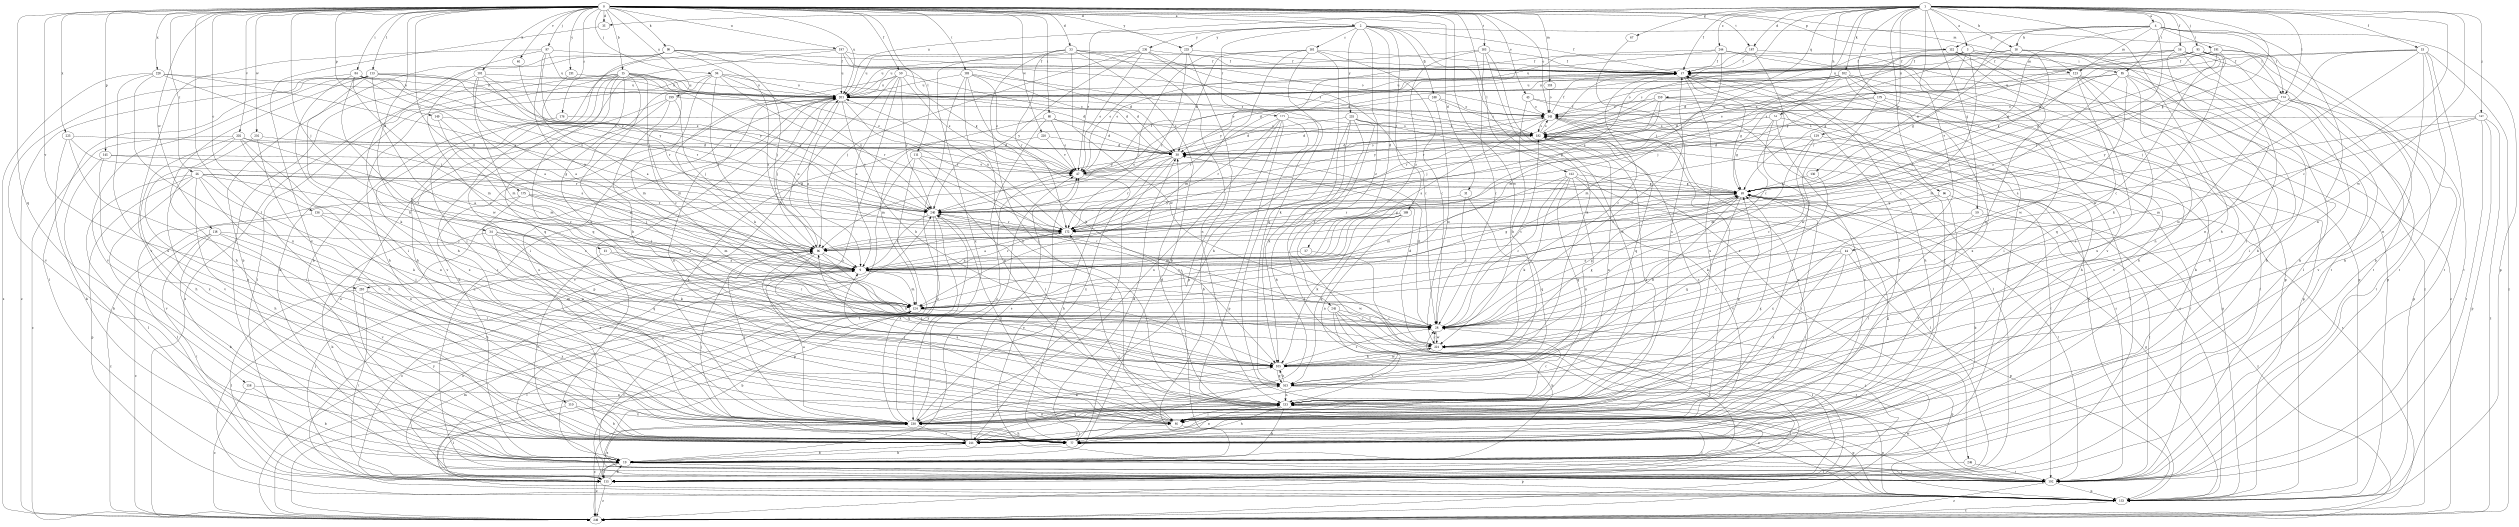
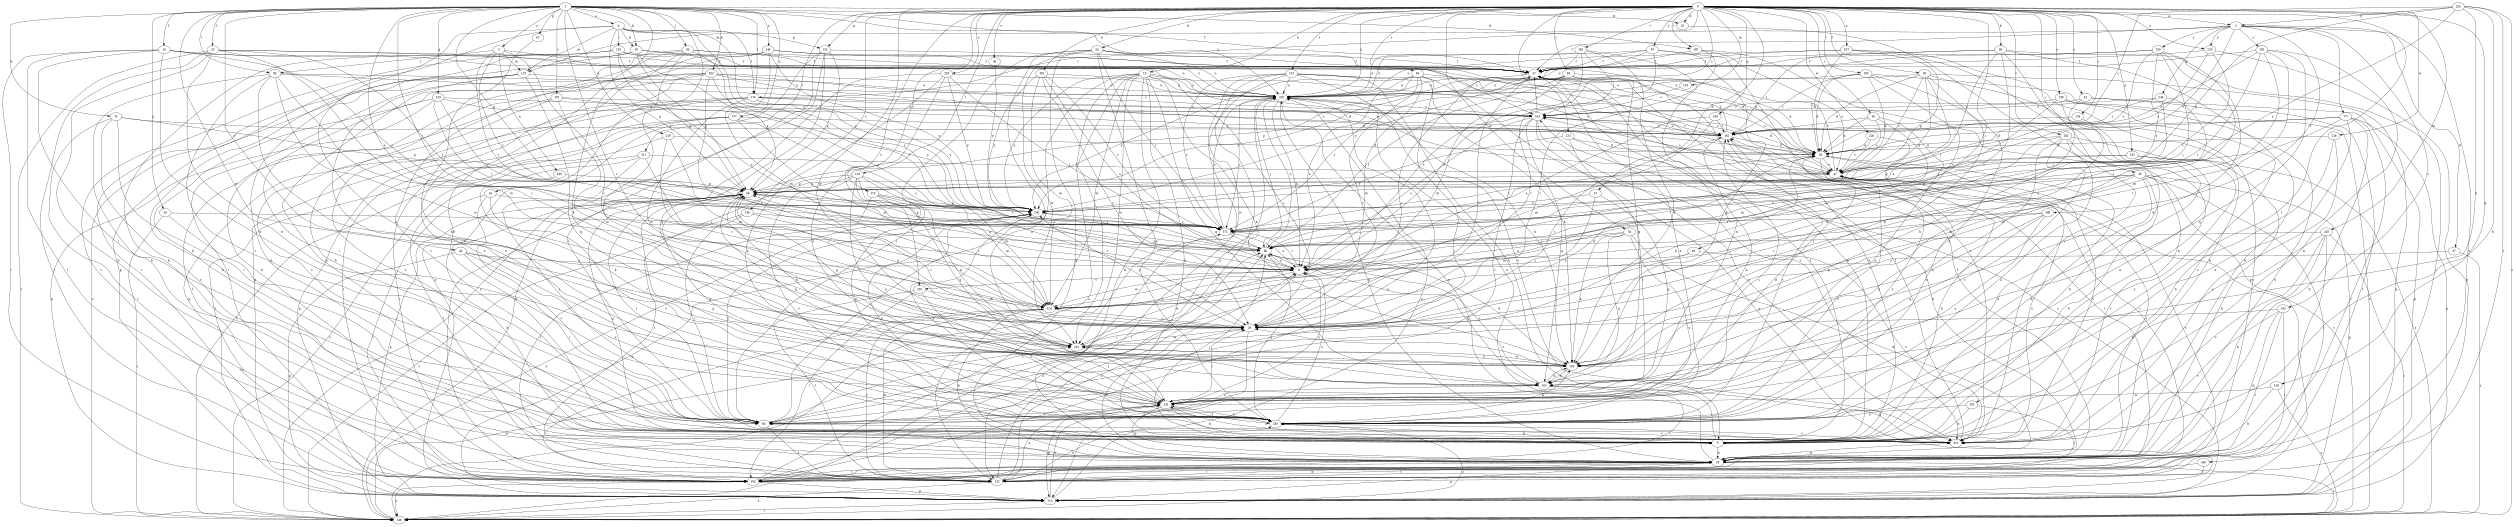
edge "2" -> "235": reversed
node "231": removed
